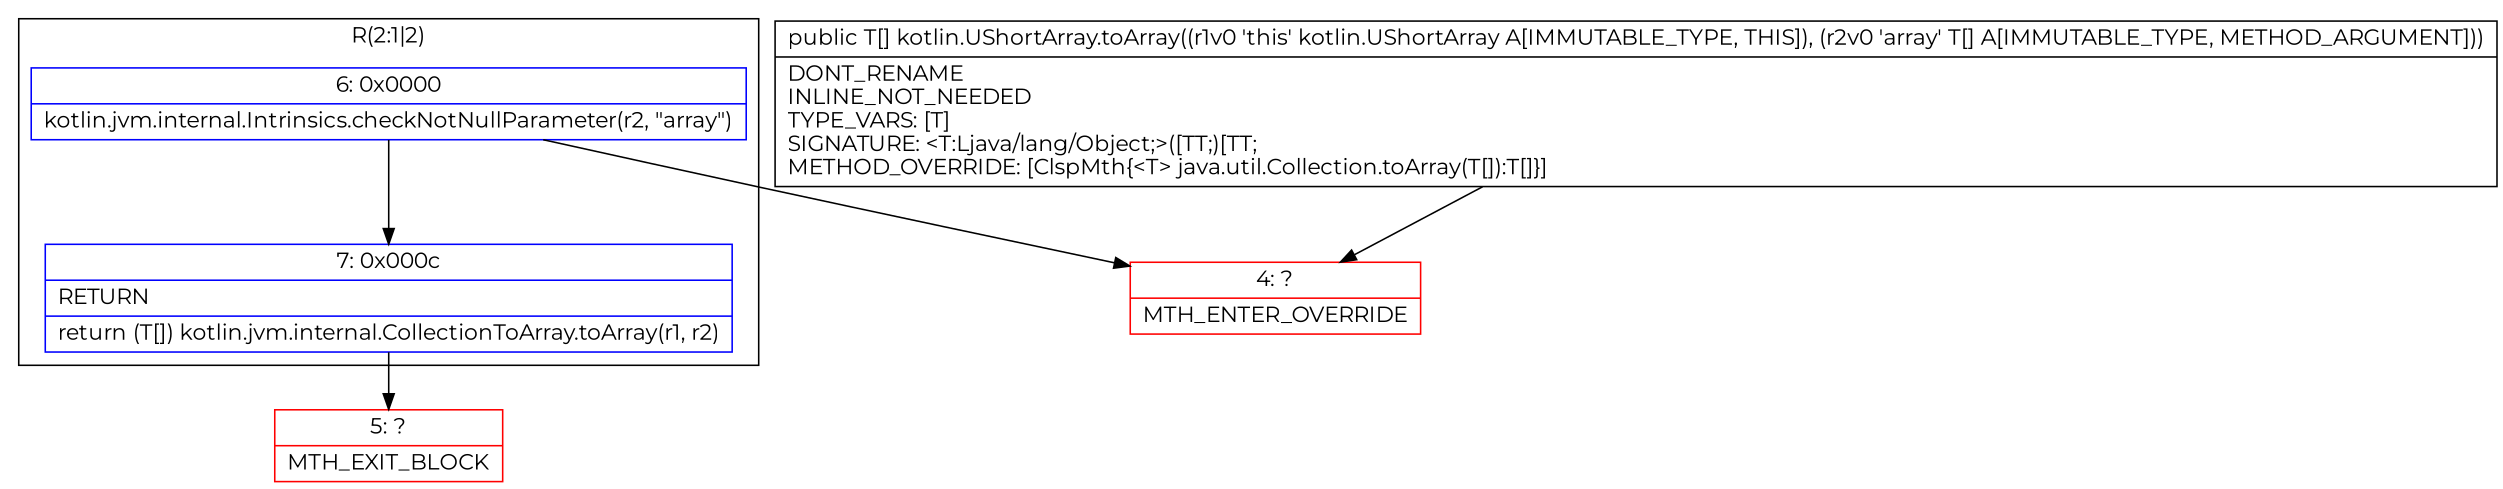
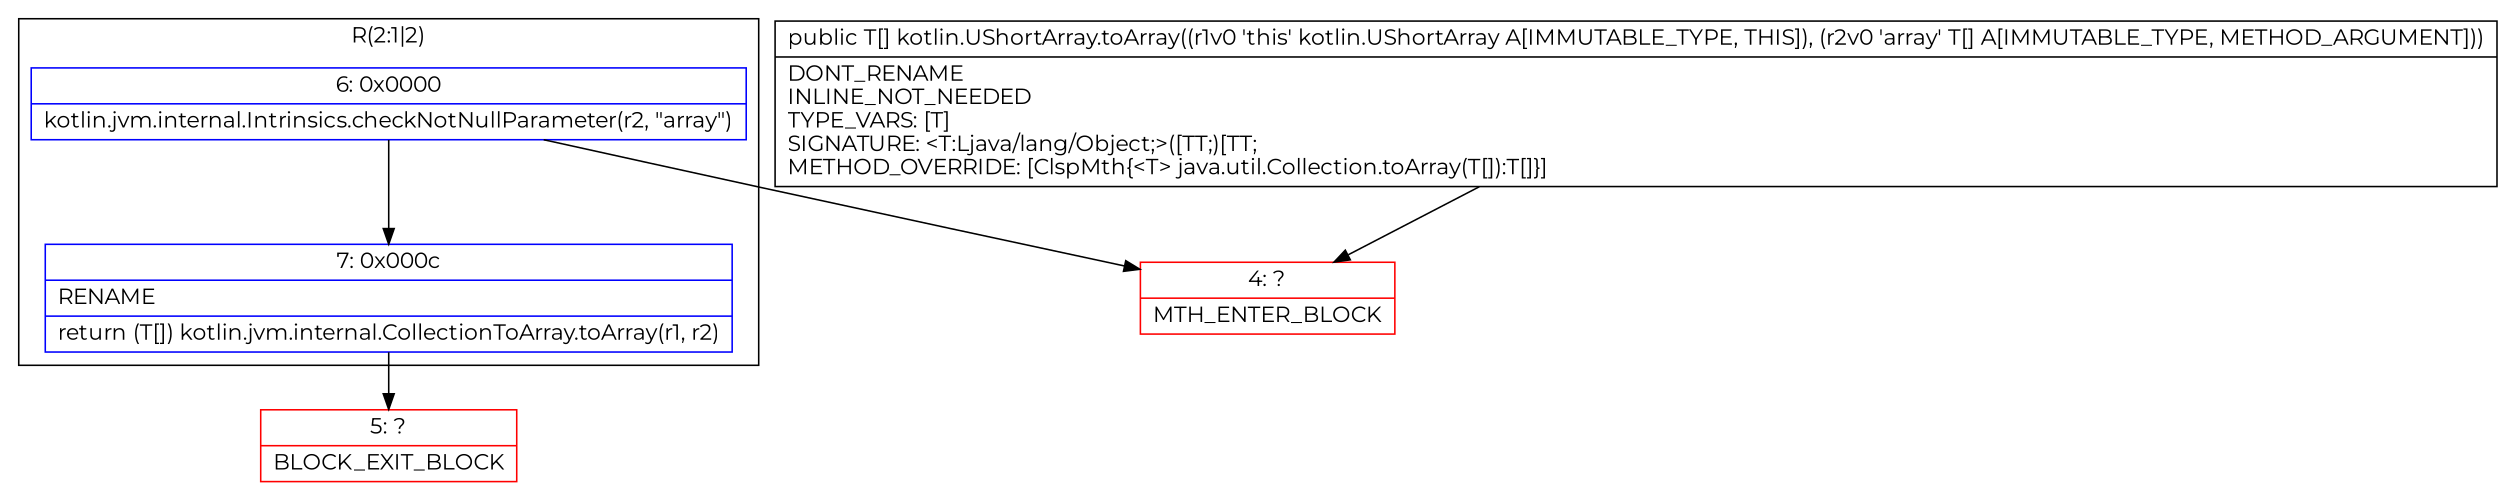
node "7: 0x000c": text "RETURN" -> "RENAME"
node "4: ?": text "MTH_ENTER_OVERRIDE" -> "MTH_ENTER_BLOCK"
node "5: ?": text "MTH_EXIT_BLOCK" -> "BLOCK_EXIT_BLOCK"
